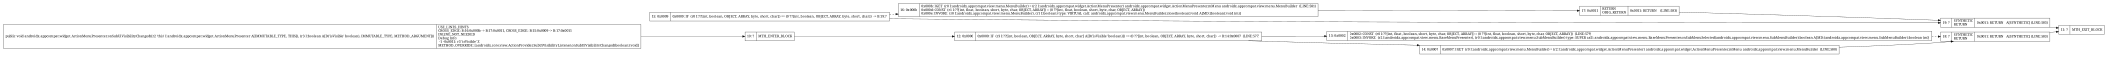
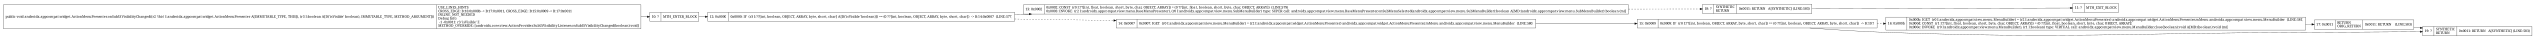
edge "19: ?" -> "11: ?": removed
edge "12: 0x0000" -> "14: 0x0007": style solid -> dashed
edge "14: 0x0007" -> "18: ?": now "14: 0x0007" -> "15: 0x0009"
